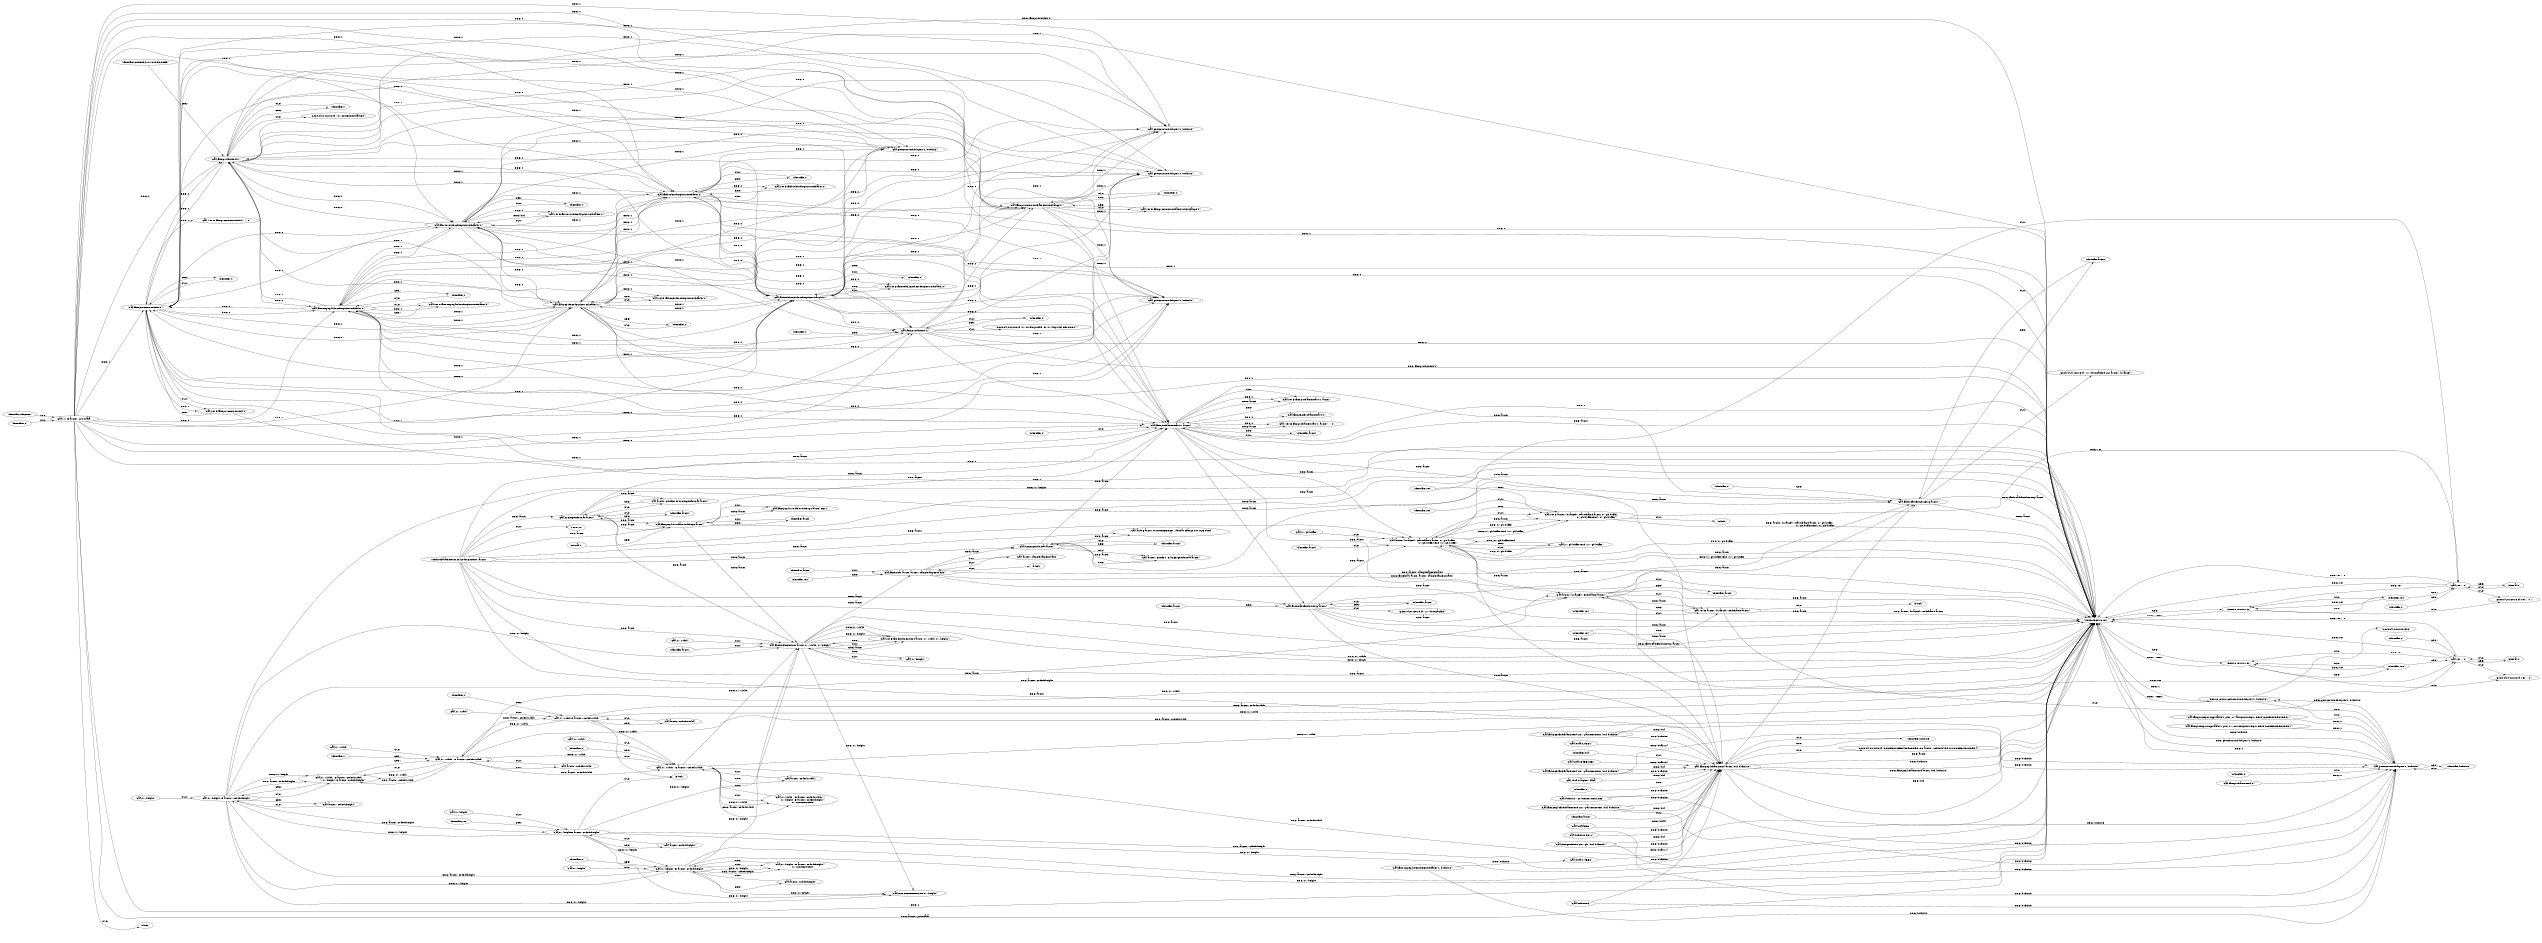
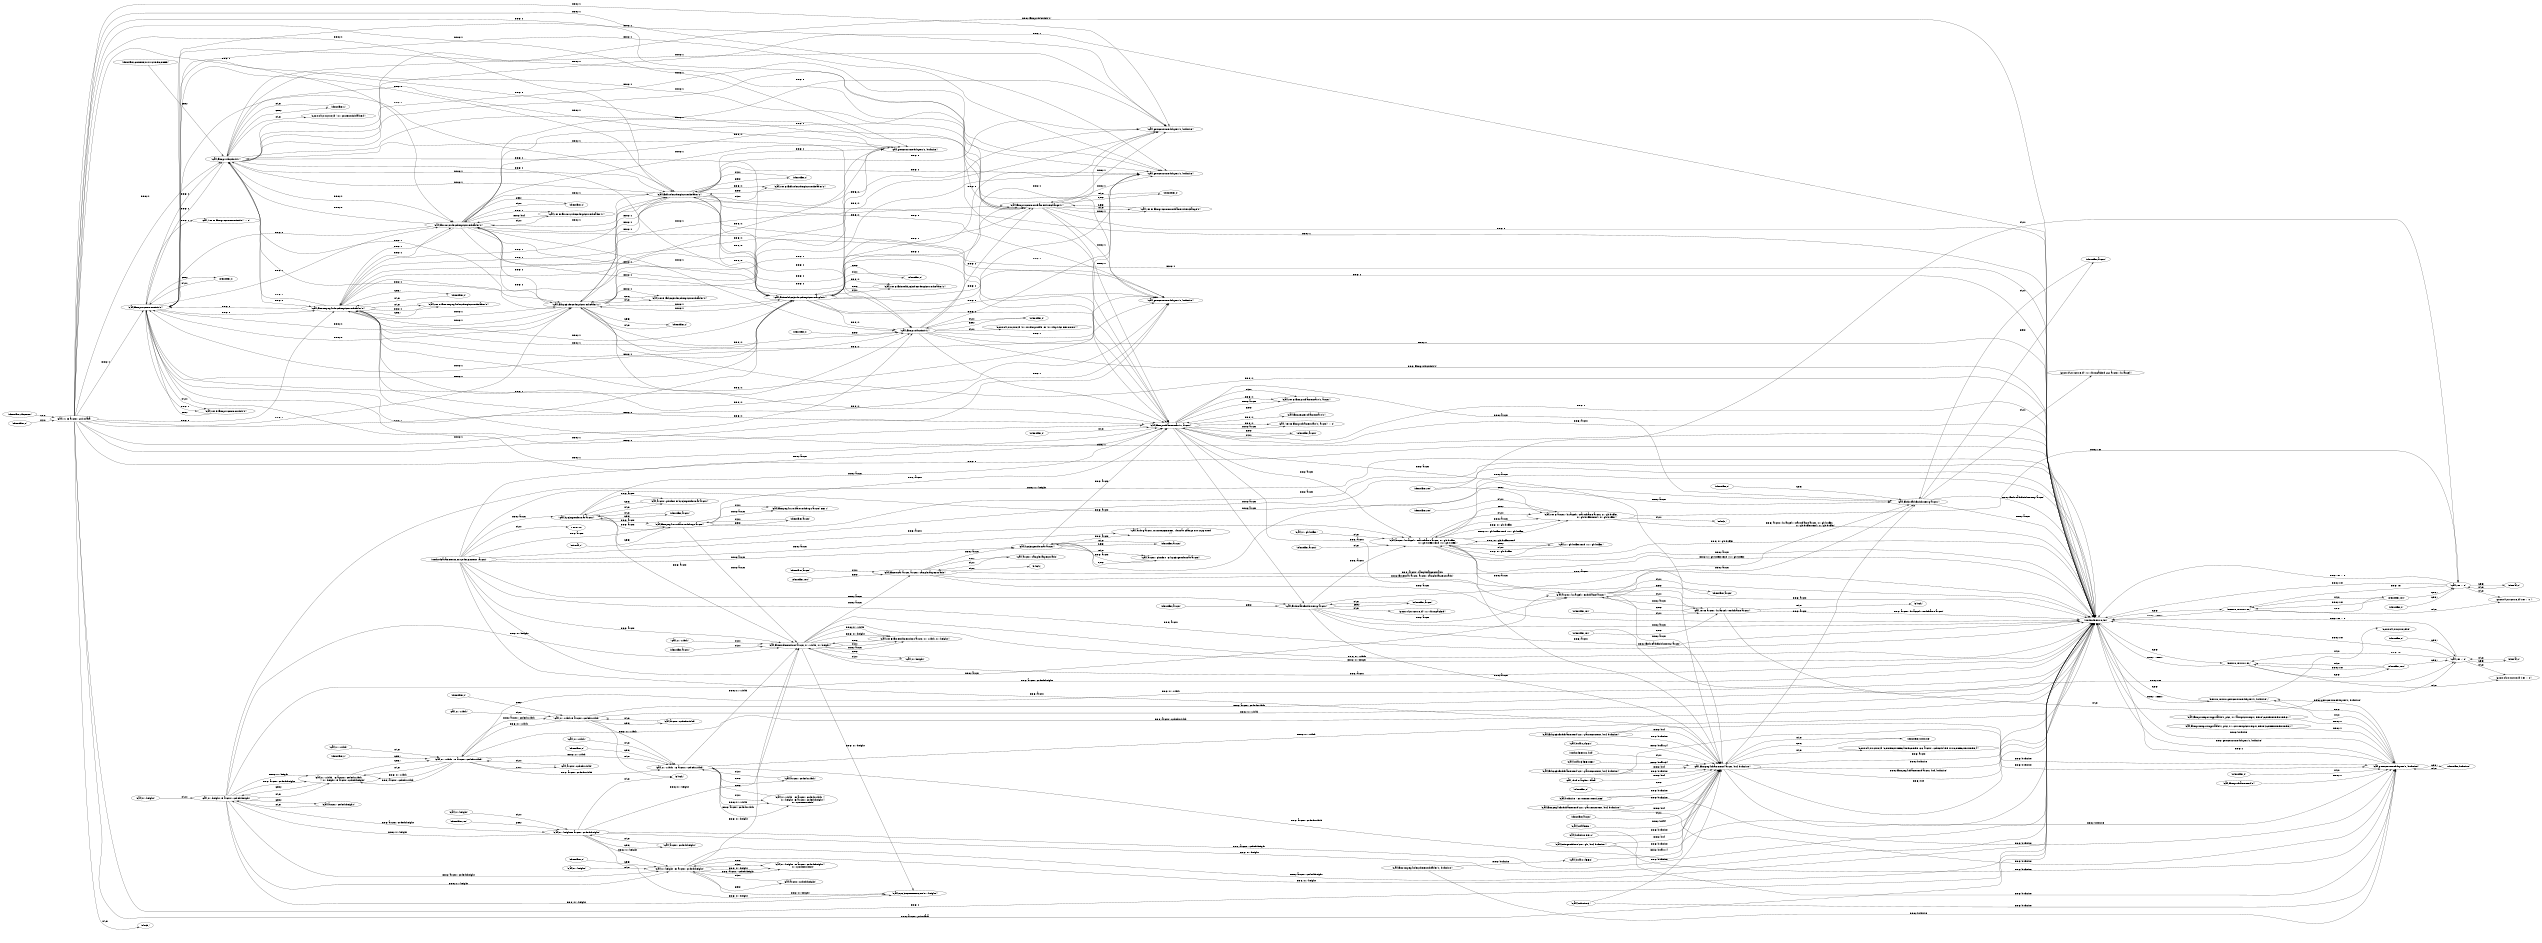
edge "(Call,ret = ff_mpv_common_init(s))" -> "(MethodReturn,int)": now "(Call,ff_msmpeg4_decode_picture_header(s))" -> "(MethodReturn,int)"
edge "(MethodReturn,int)" -> "(Return,return get_consumed_bytes(s, buf_size);)": label "DDG: s" -> "CFG: "
node "(Identifier,buf)": label "(Identifier,buf)" -> "(MethodReturn,buf)"
